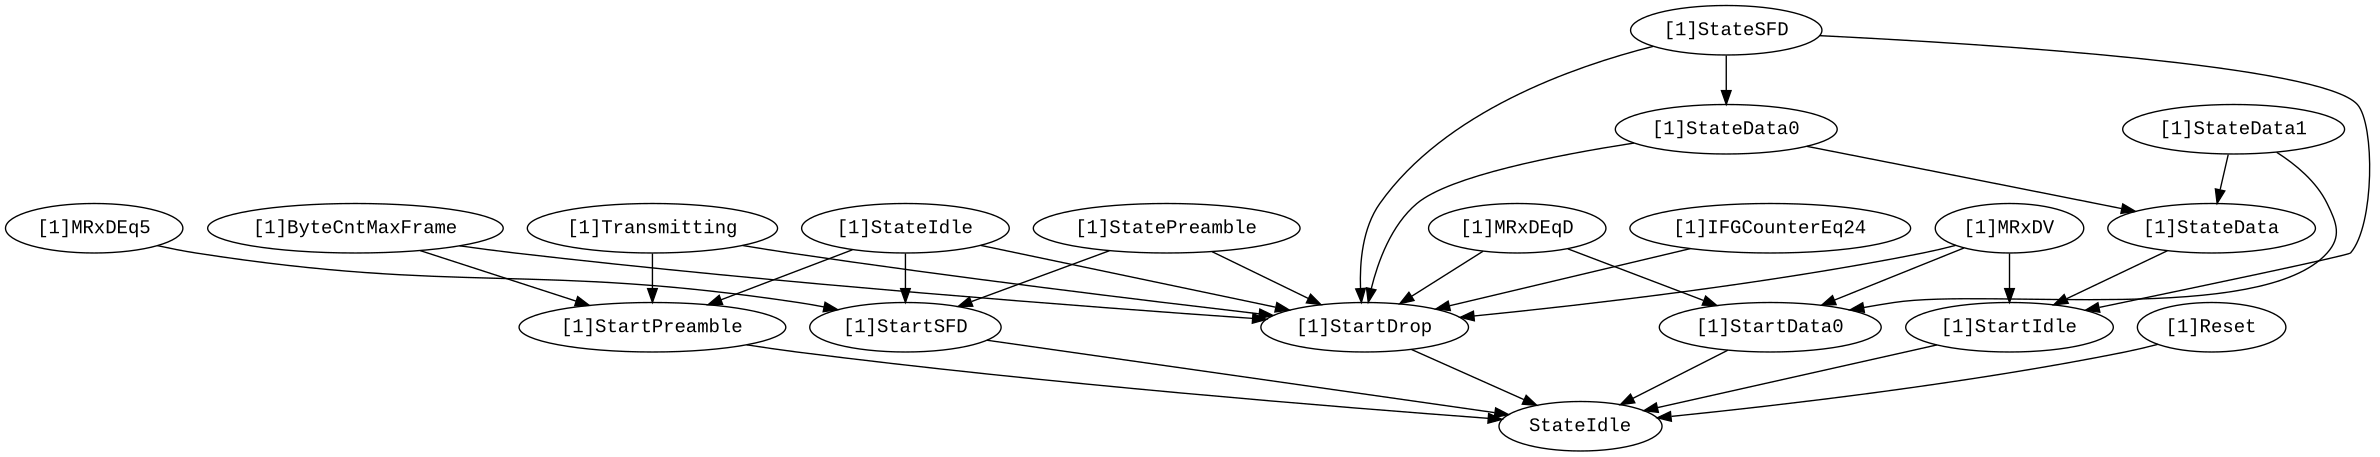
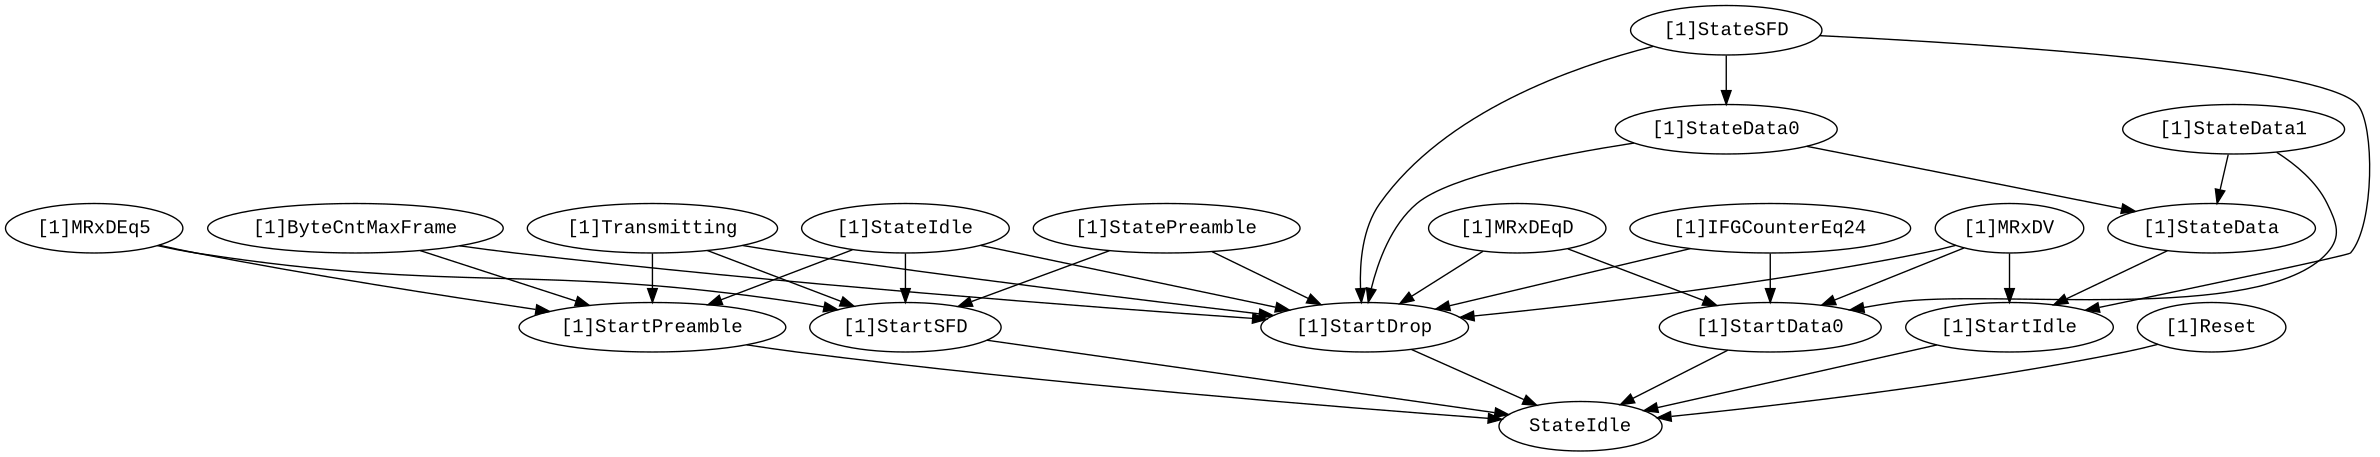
edge "[1]Transmitting" -> "[1]StartSFD": added
edge "[1]IFGCounterEq24" -> "[1]StartData0": added
edge "[1]MRxDEq5" -> "[1]StartPreamble": added
